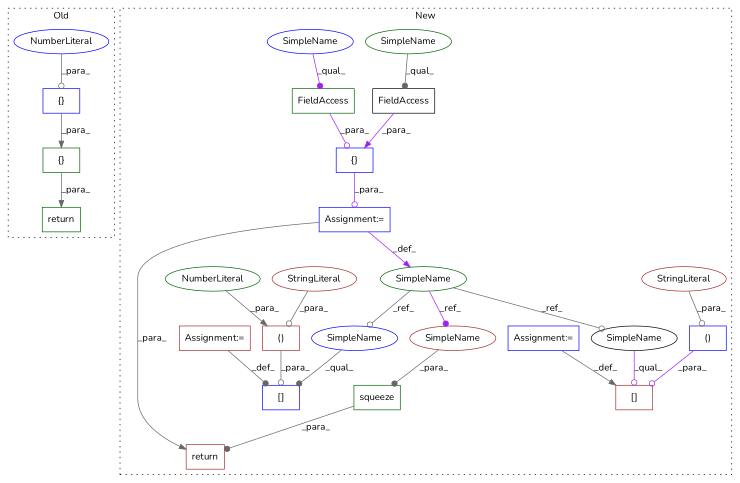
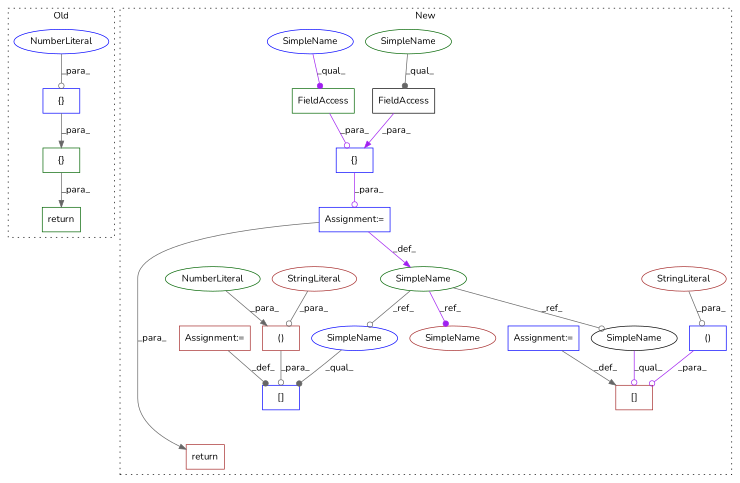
node "squeeze": removed
